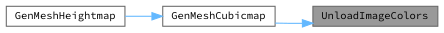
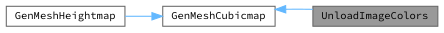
edge "GenMeshCubicmap" -> "UnloadImageColors": reversed
